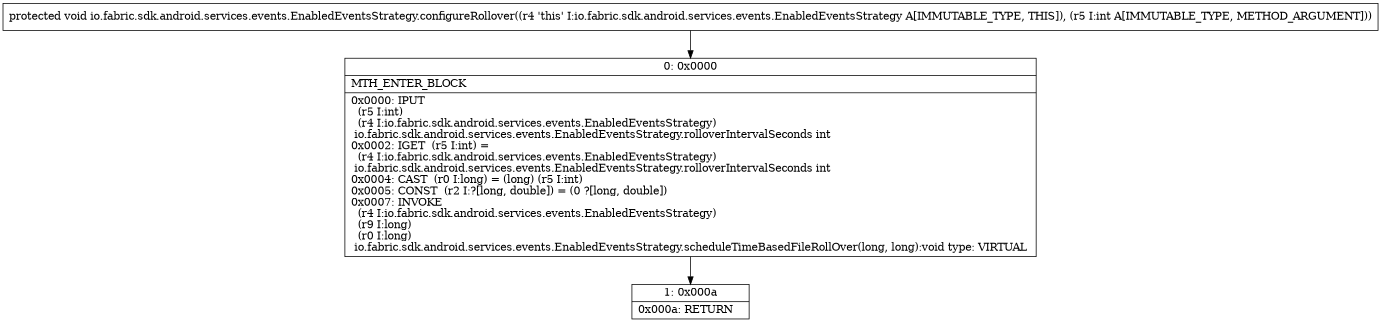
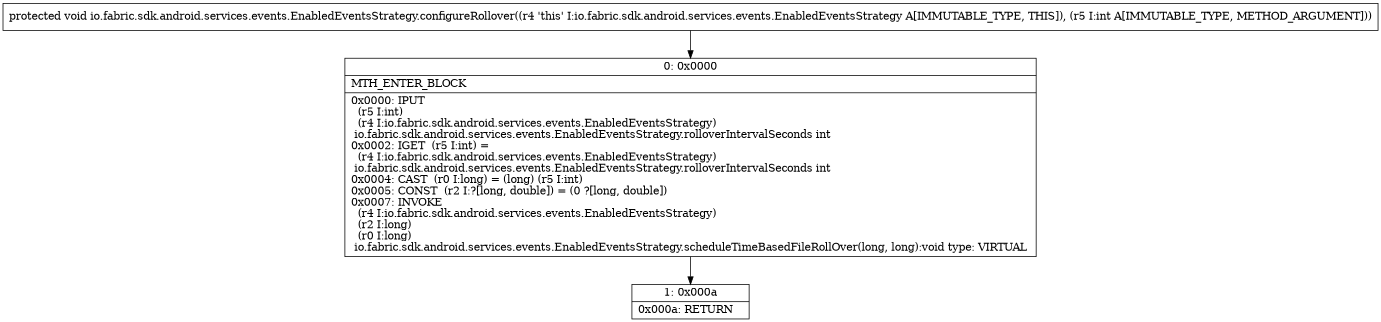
node "0: 0x0000": text "(r9 I:long)" -> "(r2 I:long)"
